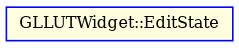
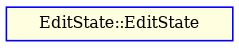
node "GLLUTWidget::EditState": label "GLLUTWidget::EditState" -> "EditState::EditState"
